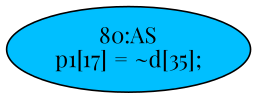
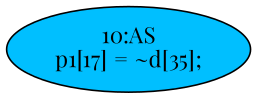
node "80:AS p1[17] = ~d[35];": label "80:AS p1[17] = ~d[35];" -> "10:AS p1[17] = ~d[35];"
